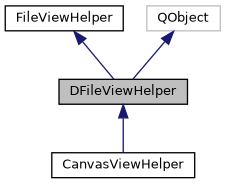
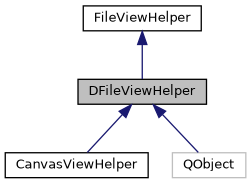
edge "DFileViewHelper" -> "QObject": reversed
